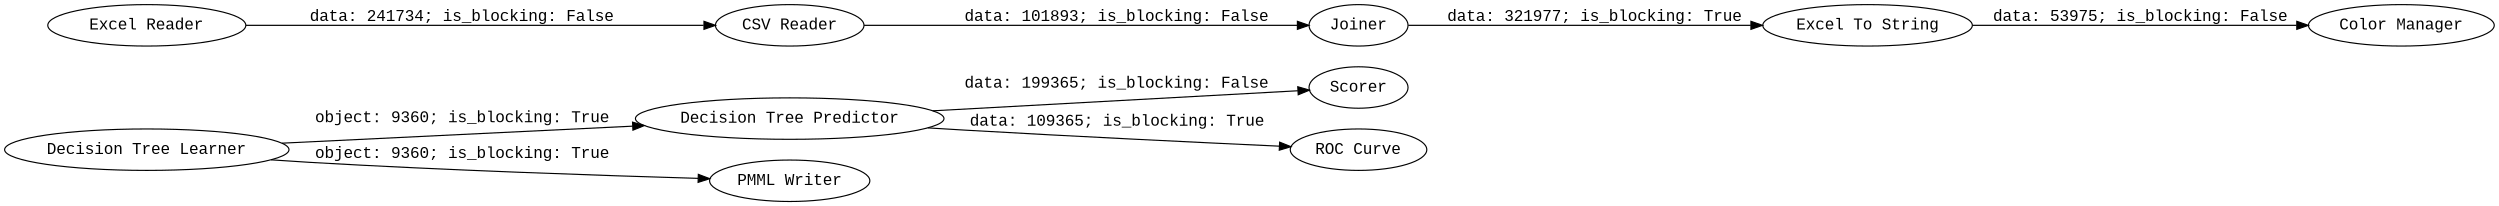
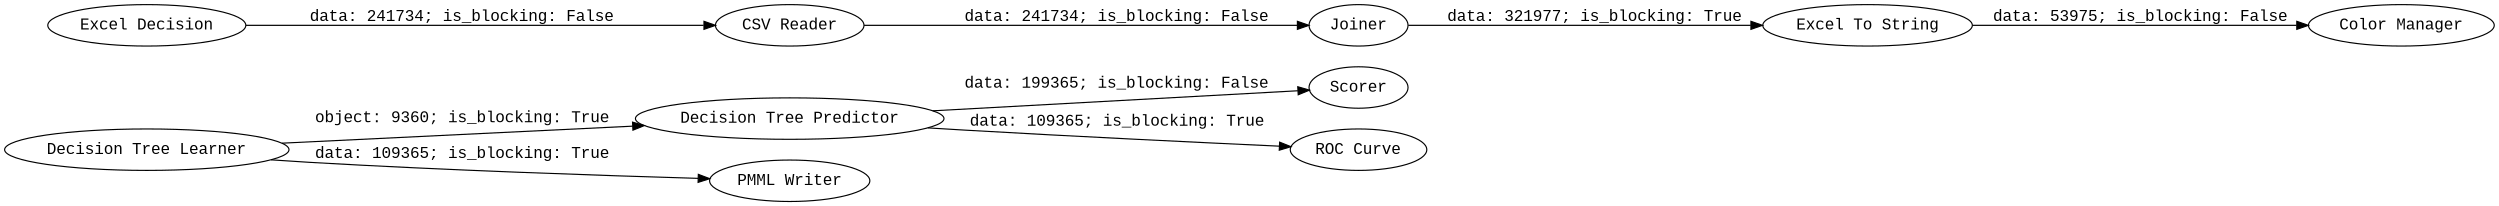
edge "CSV Reader" -> "Joiner": label "data: 101893; is_blocking: False" -> "data: 241734; is_blocking: False"
node "Excel Reader": label "Excel Reader" -> "Excel Decision"
edge "Decision Tree Learner" -> "PMML Writer": label "object: 9360; is_blocking: True" -> "data: 109365; is_blocking: True"
